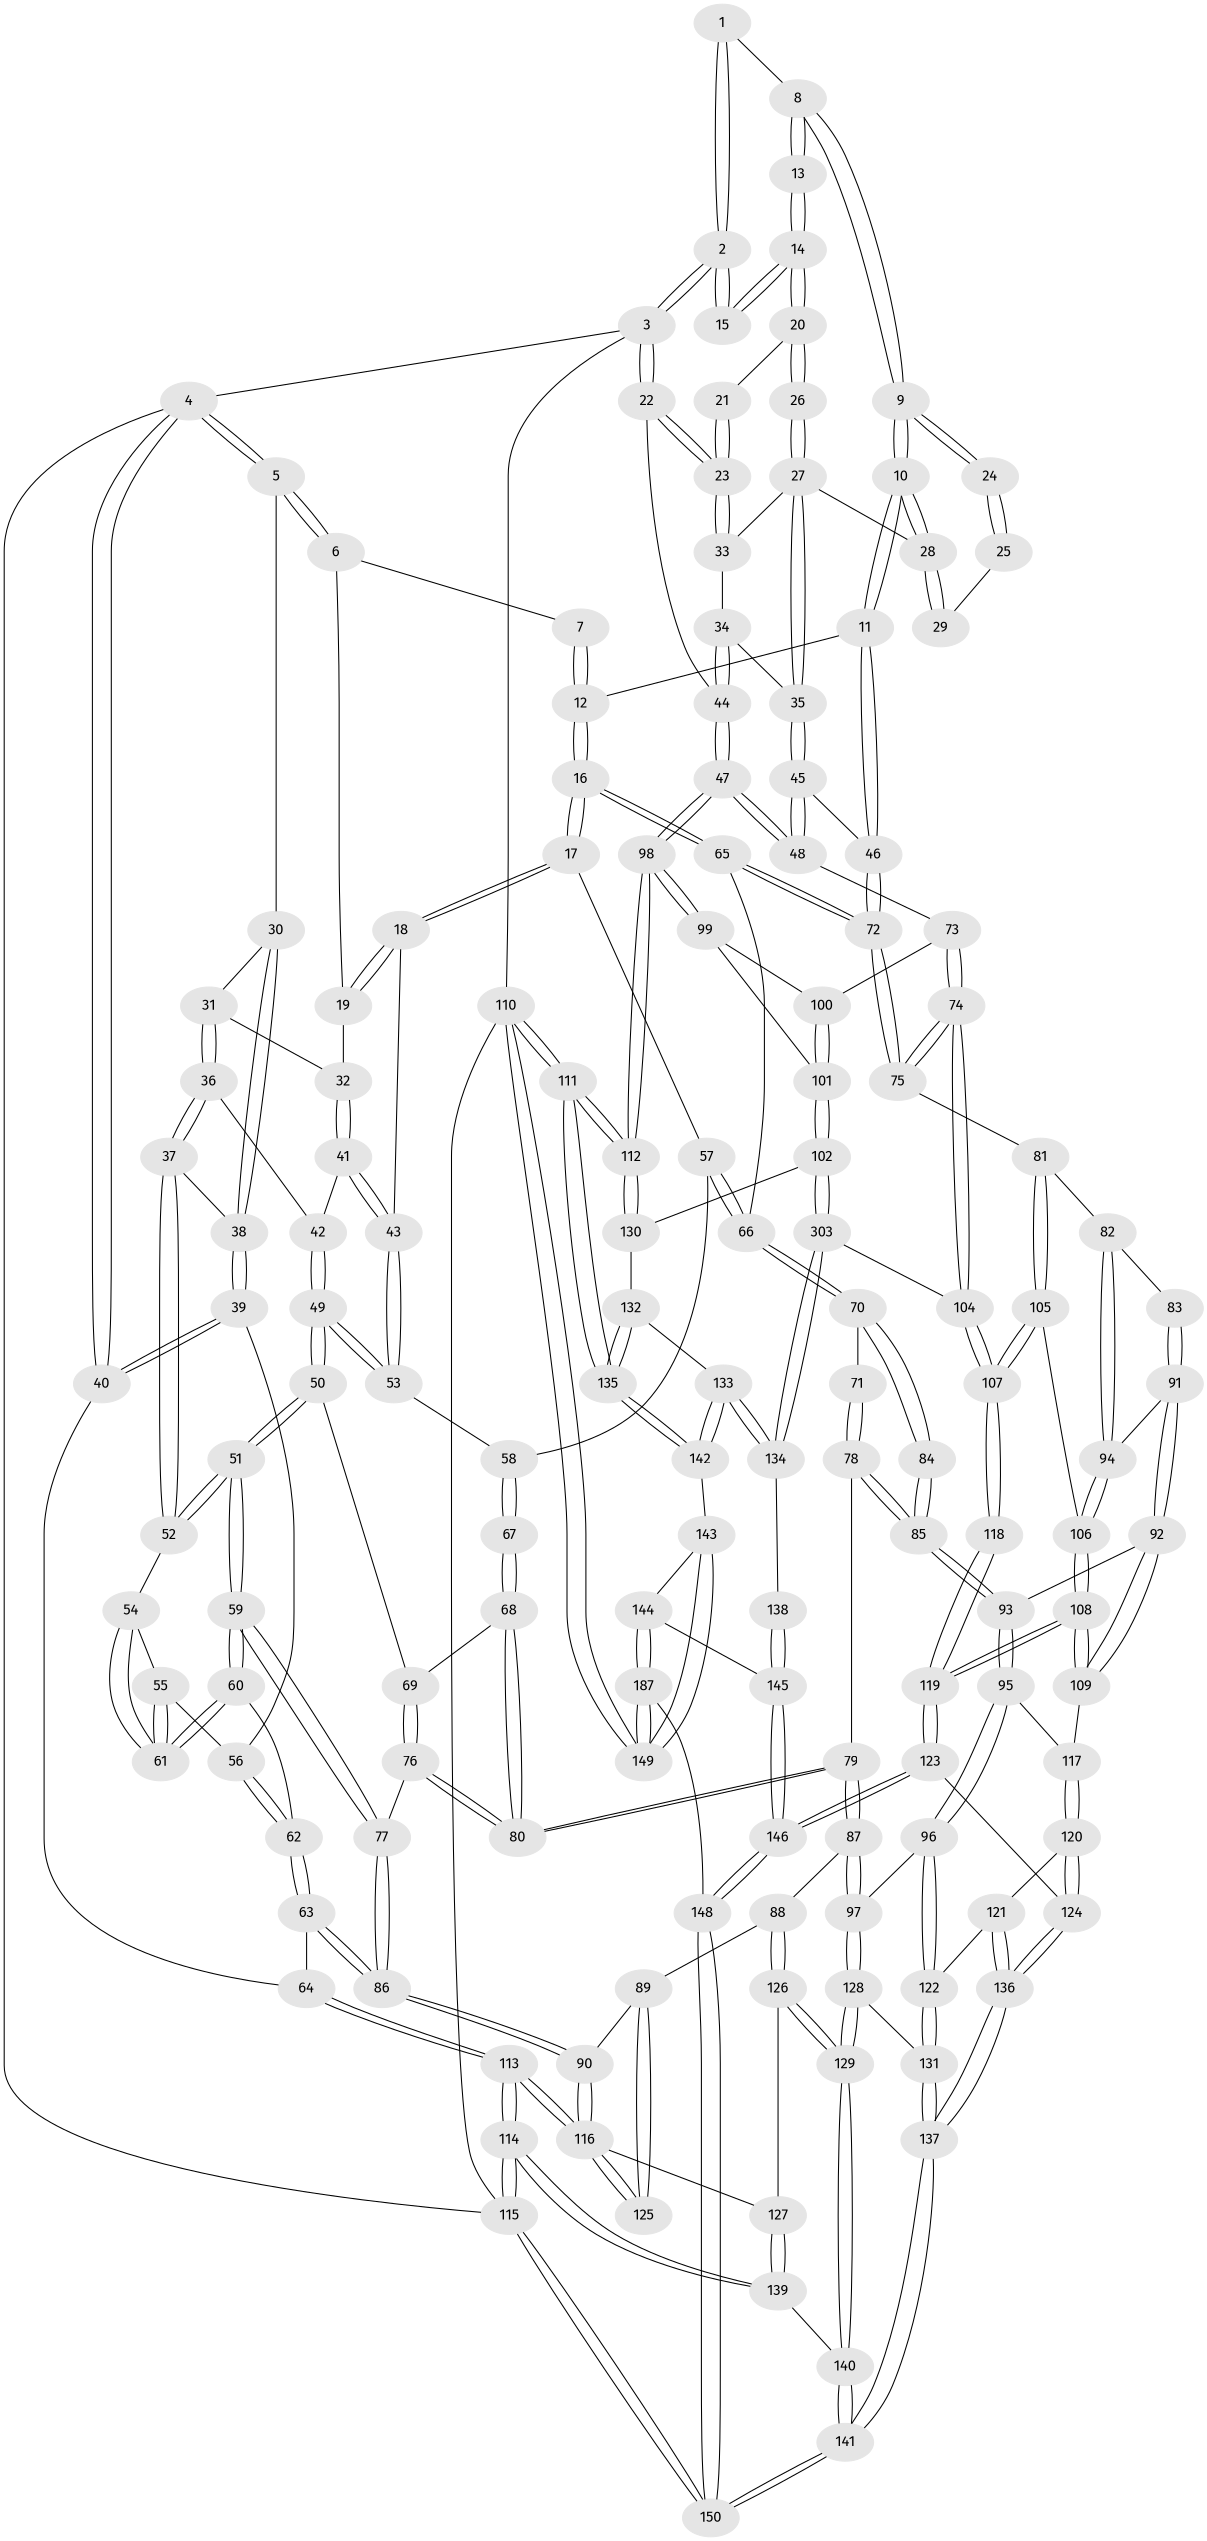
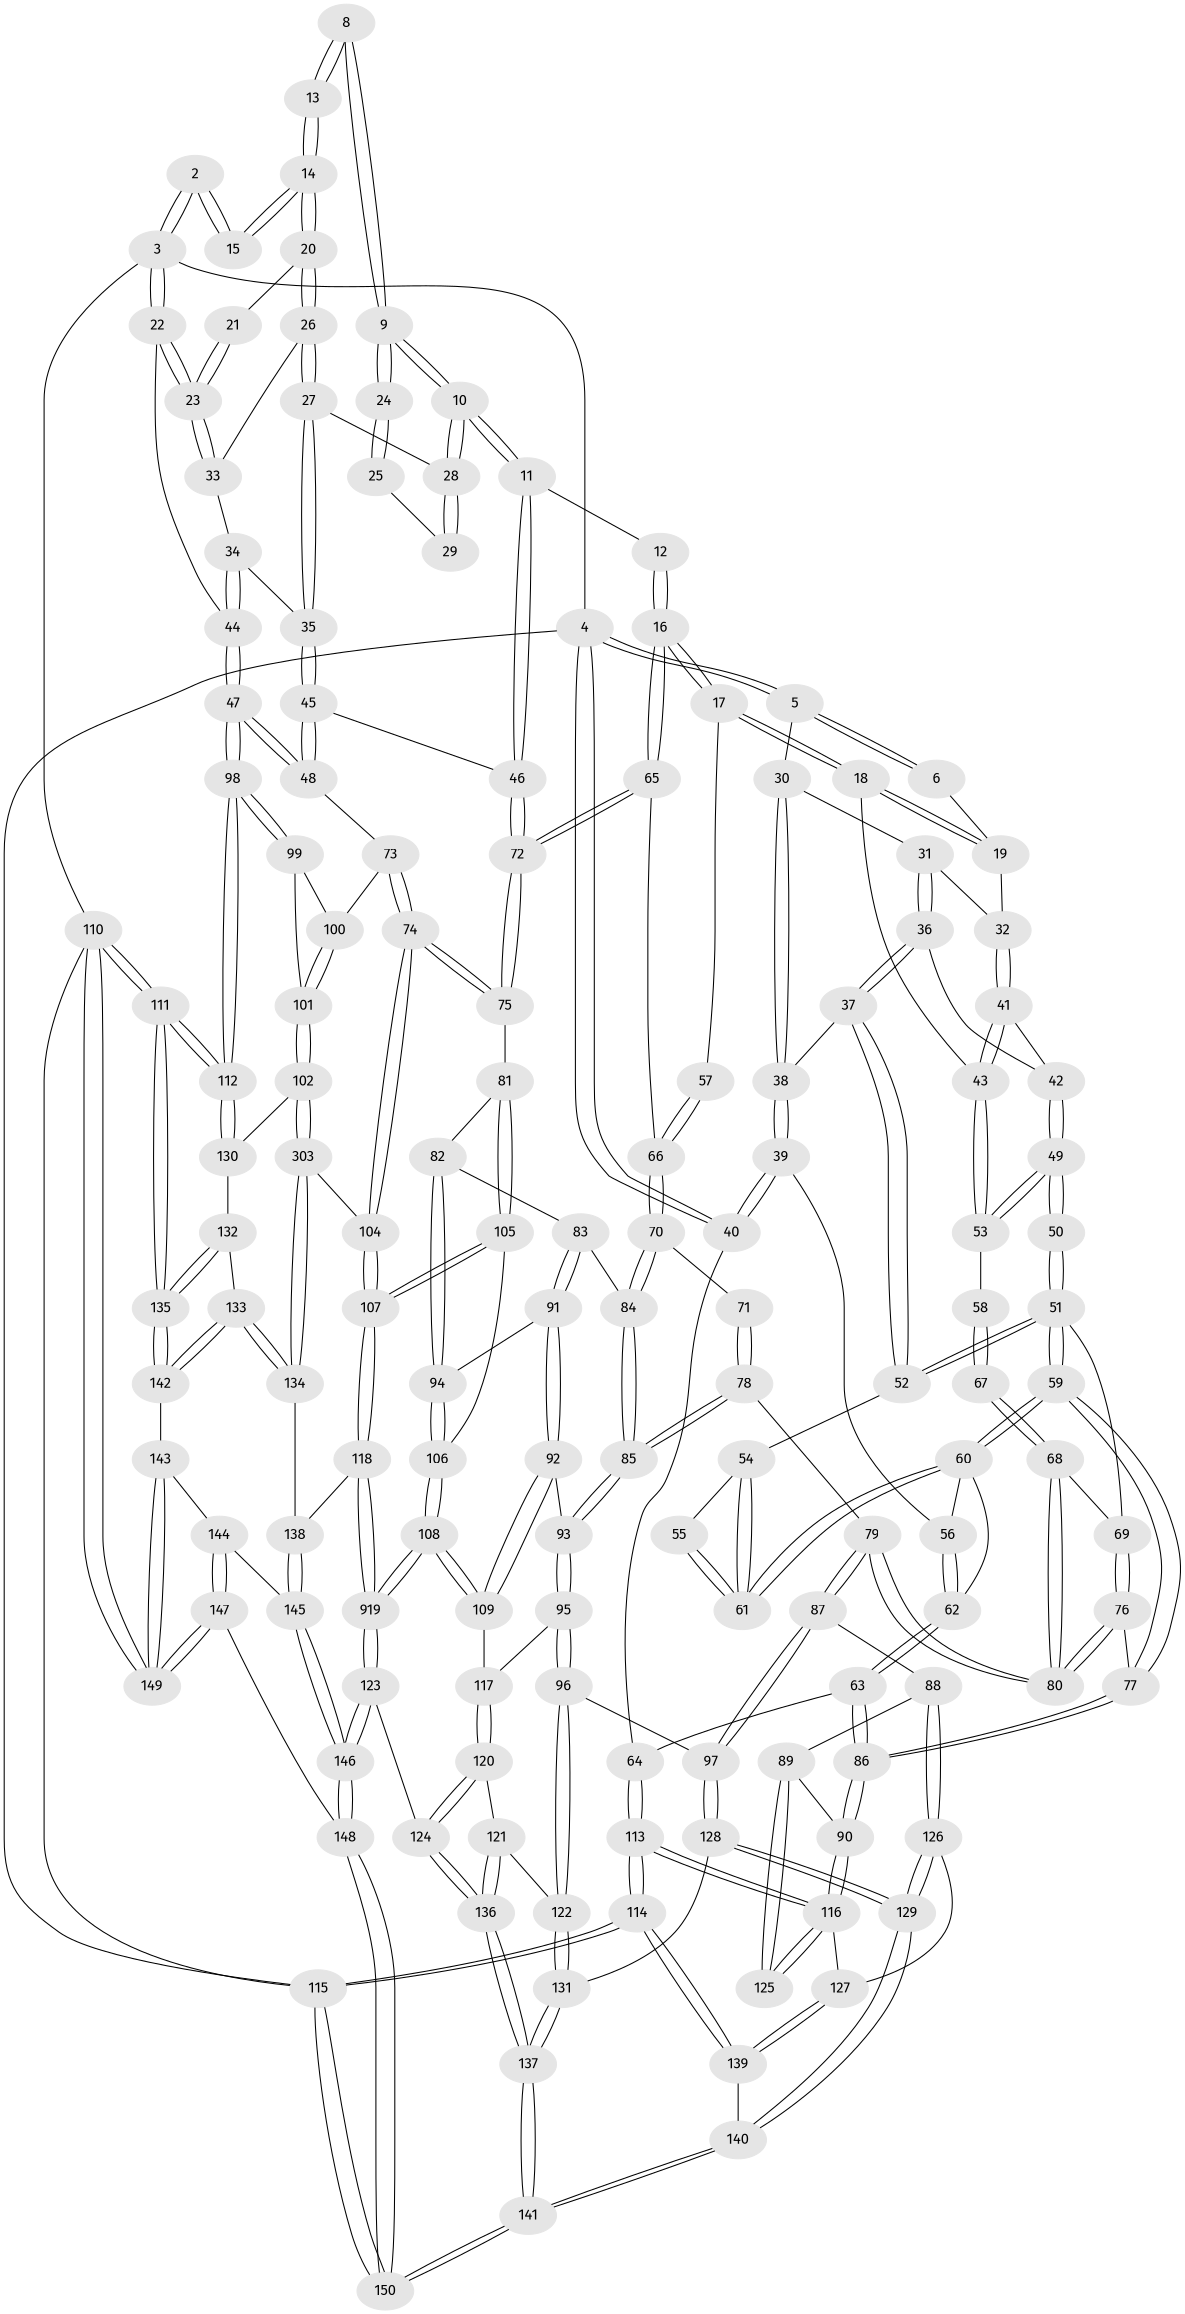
node "1": removed
edge "27" -- "33": now "26" -- "33"
node "7": removed
edge "83" -- "84": added
edge "57" -- "58": removed
edge "118" -- "138": added
edge "50" -- "69": now "51" -- "69"
node "187": label "187" -> "147"
node "119": label "119" -> "919"
edge "55" -- "56": now "60" -- "56"
